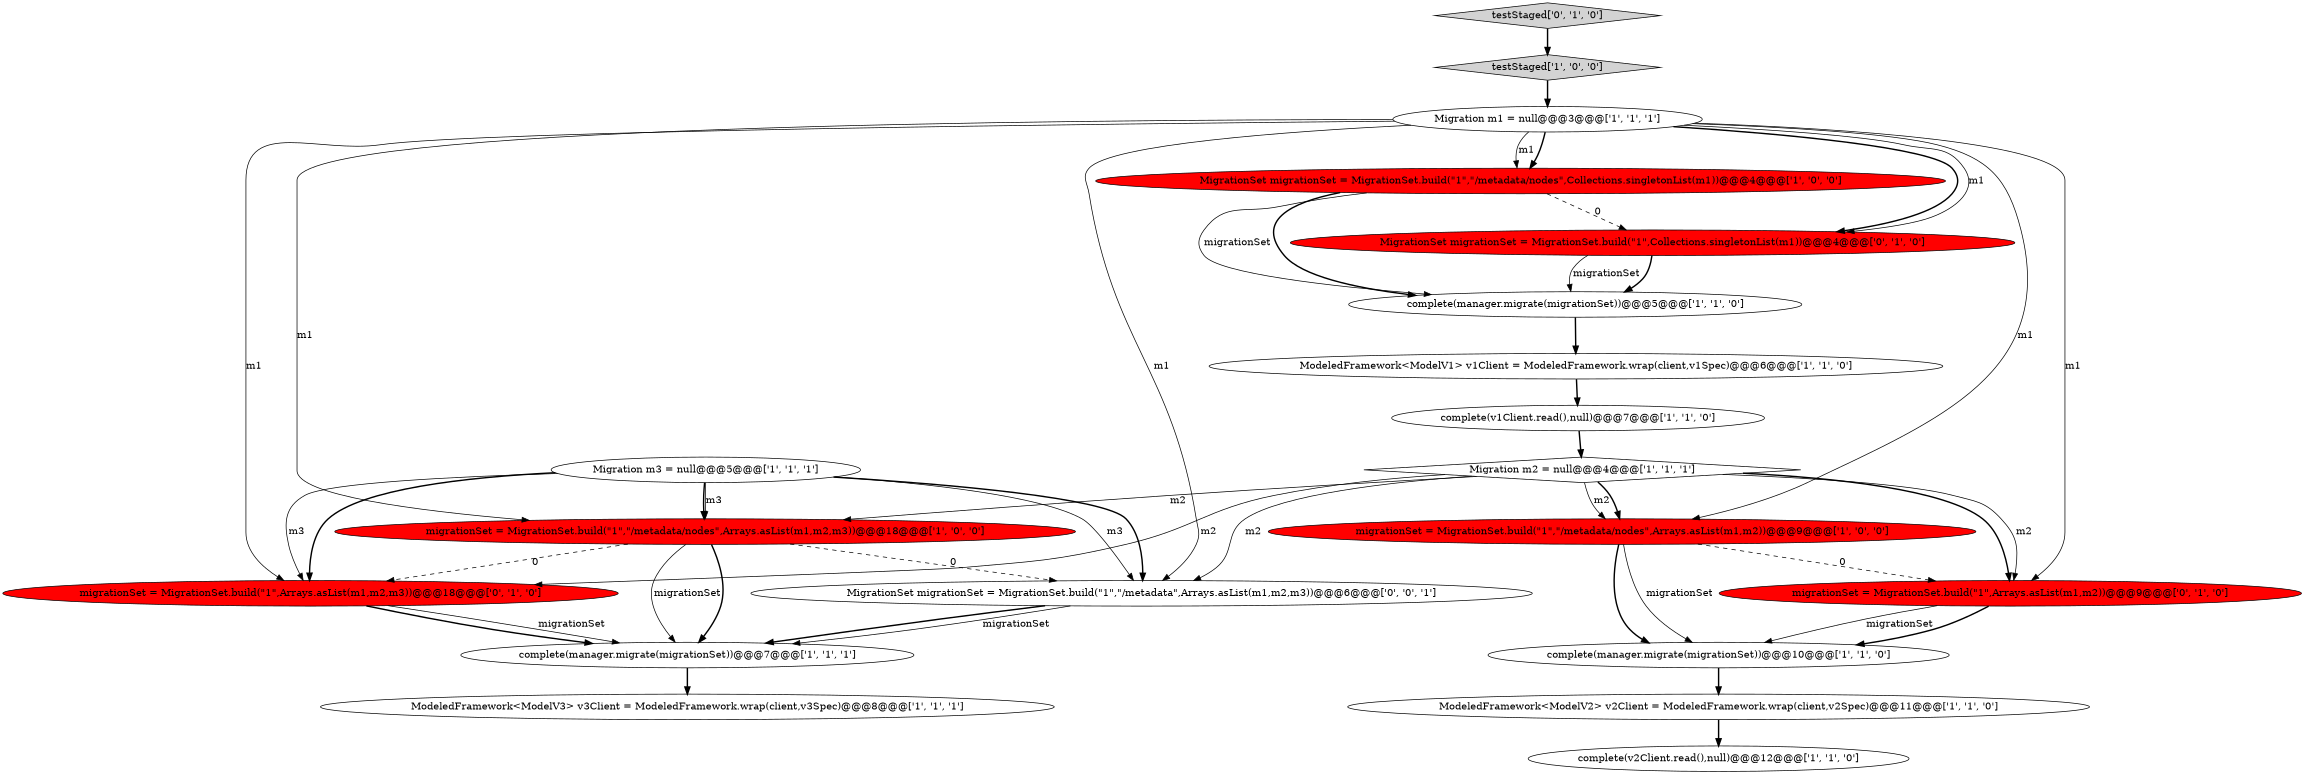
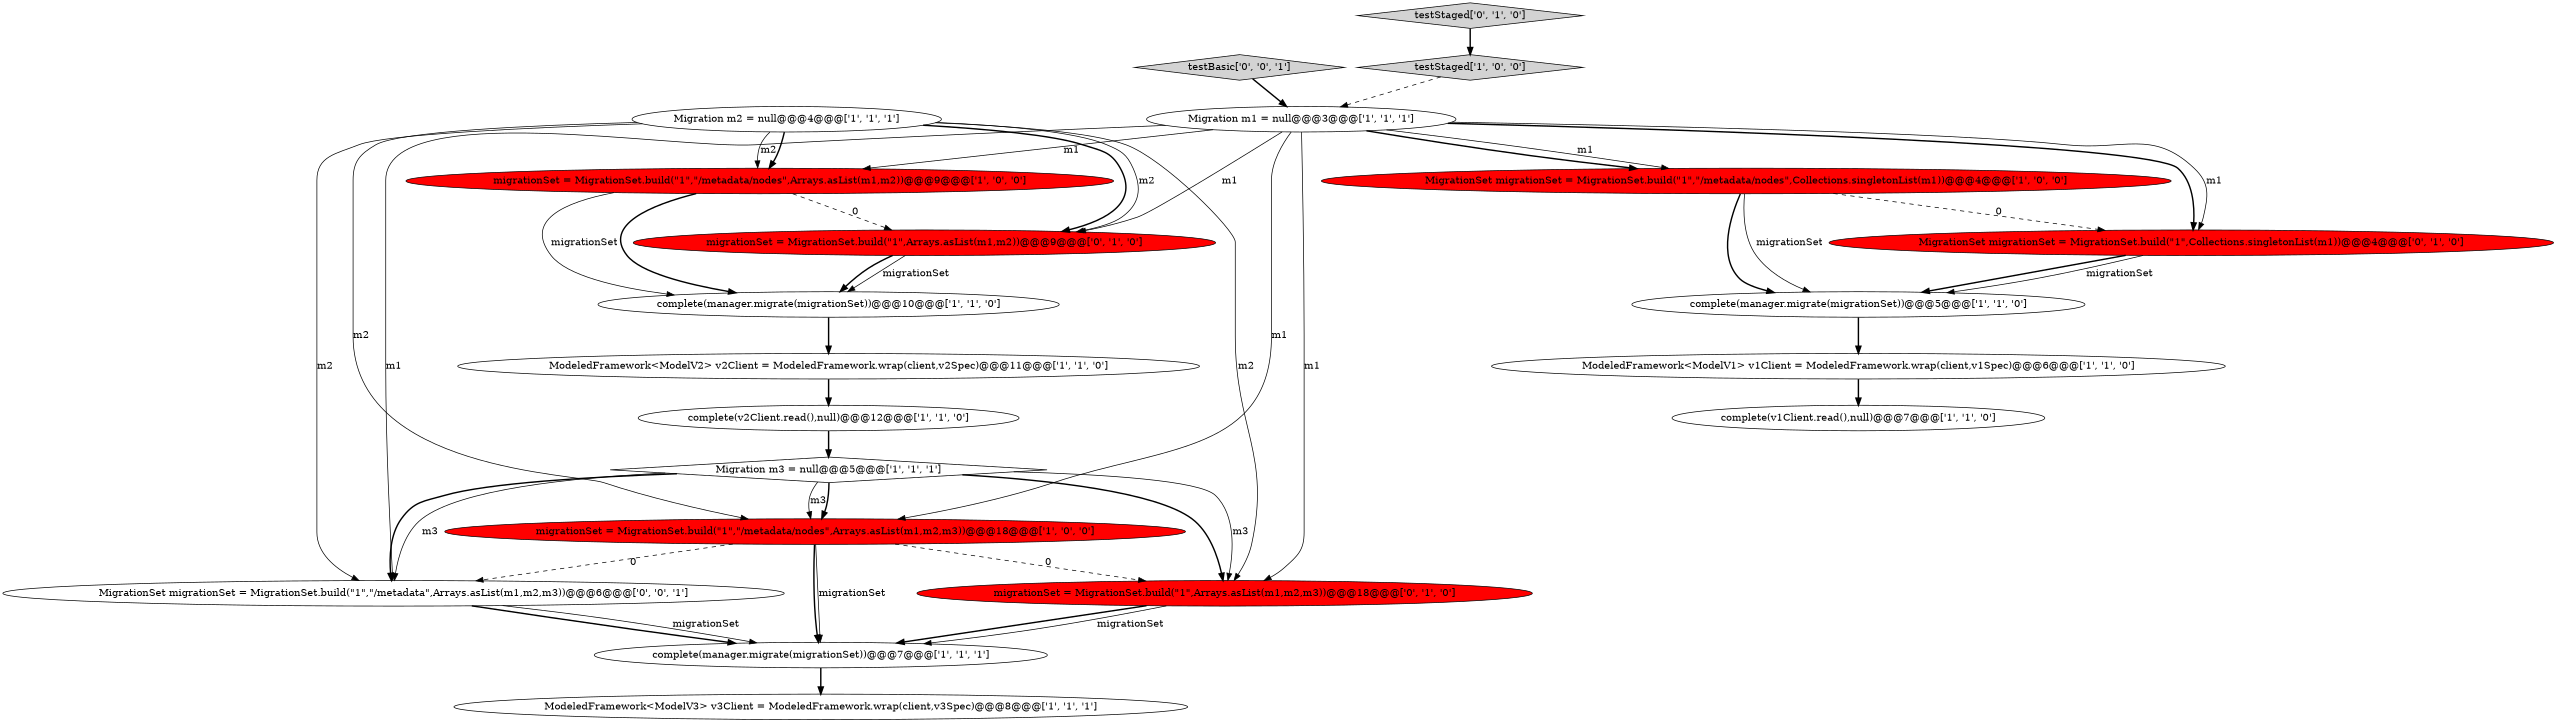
node "testBasic['0', '0', '1']": added
edge "testStaged['1', '0', '0']" -> "Migration m1 = null@@@3@@@['1', '1', '1']": style bold -> dashed
edge "complete(v2Client.read(),null)@@@12@@@['1', '1', '0']" -> "Migration m3 = null@@@5@@@['1', '1', '1']": added
edge "complete(v1Client.read(),null)@@@7@@@['1', '1', '0']" -> "Migration m2 = null@@@4@@@['1', '1', '1']": removed
node "Migration m3 = null@@@5@@@['1', '1', '1']": shape ellipse -> diamond
node "Migration m2 = null@@@4@@@['1', '1', '1']": shape diamond -> ellipse
